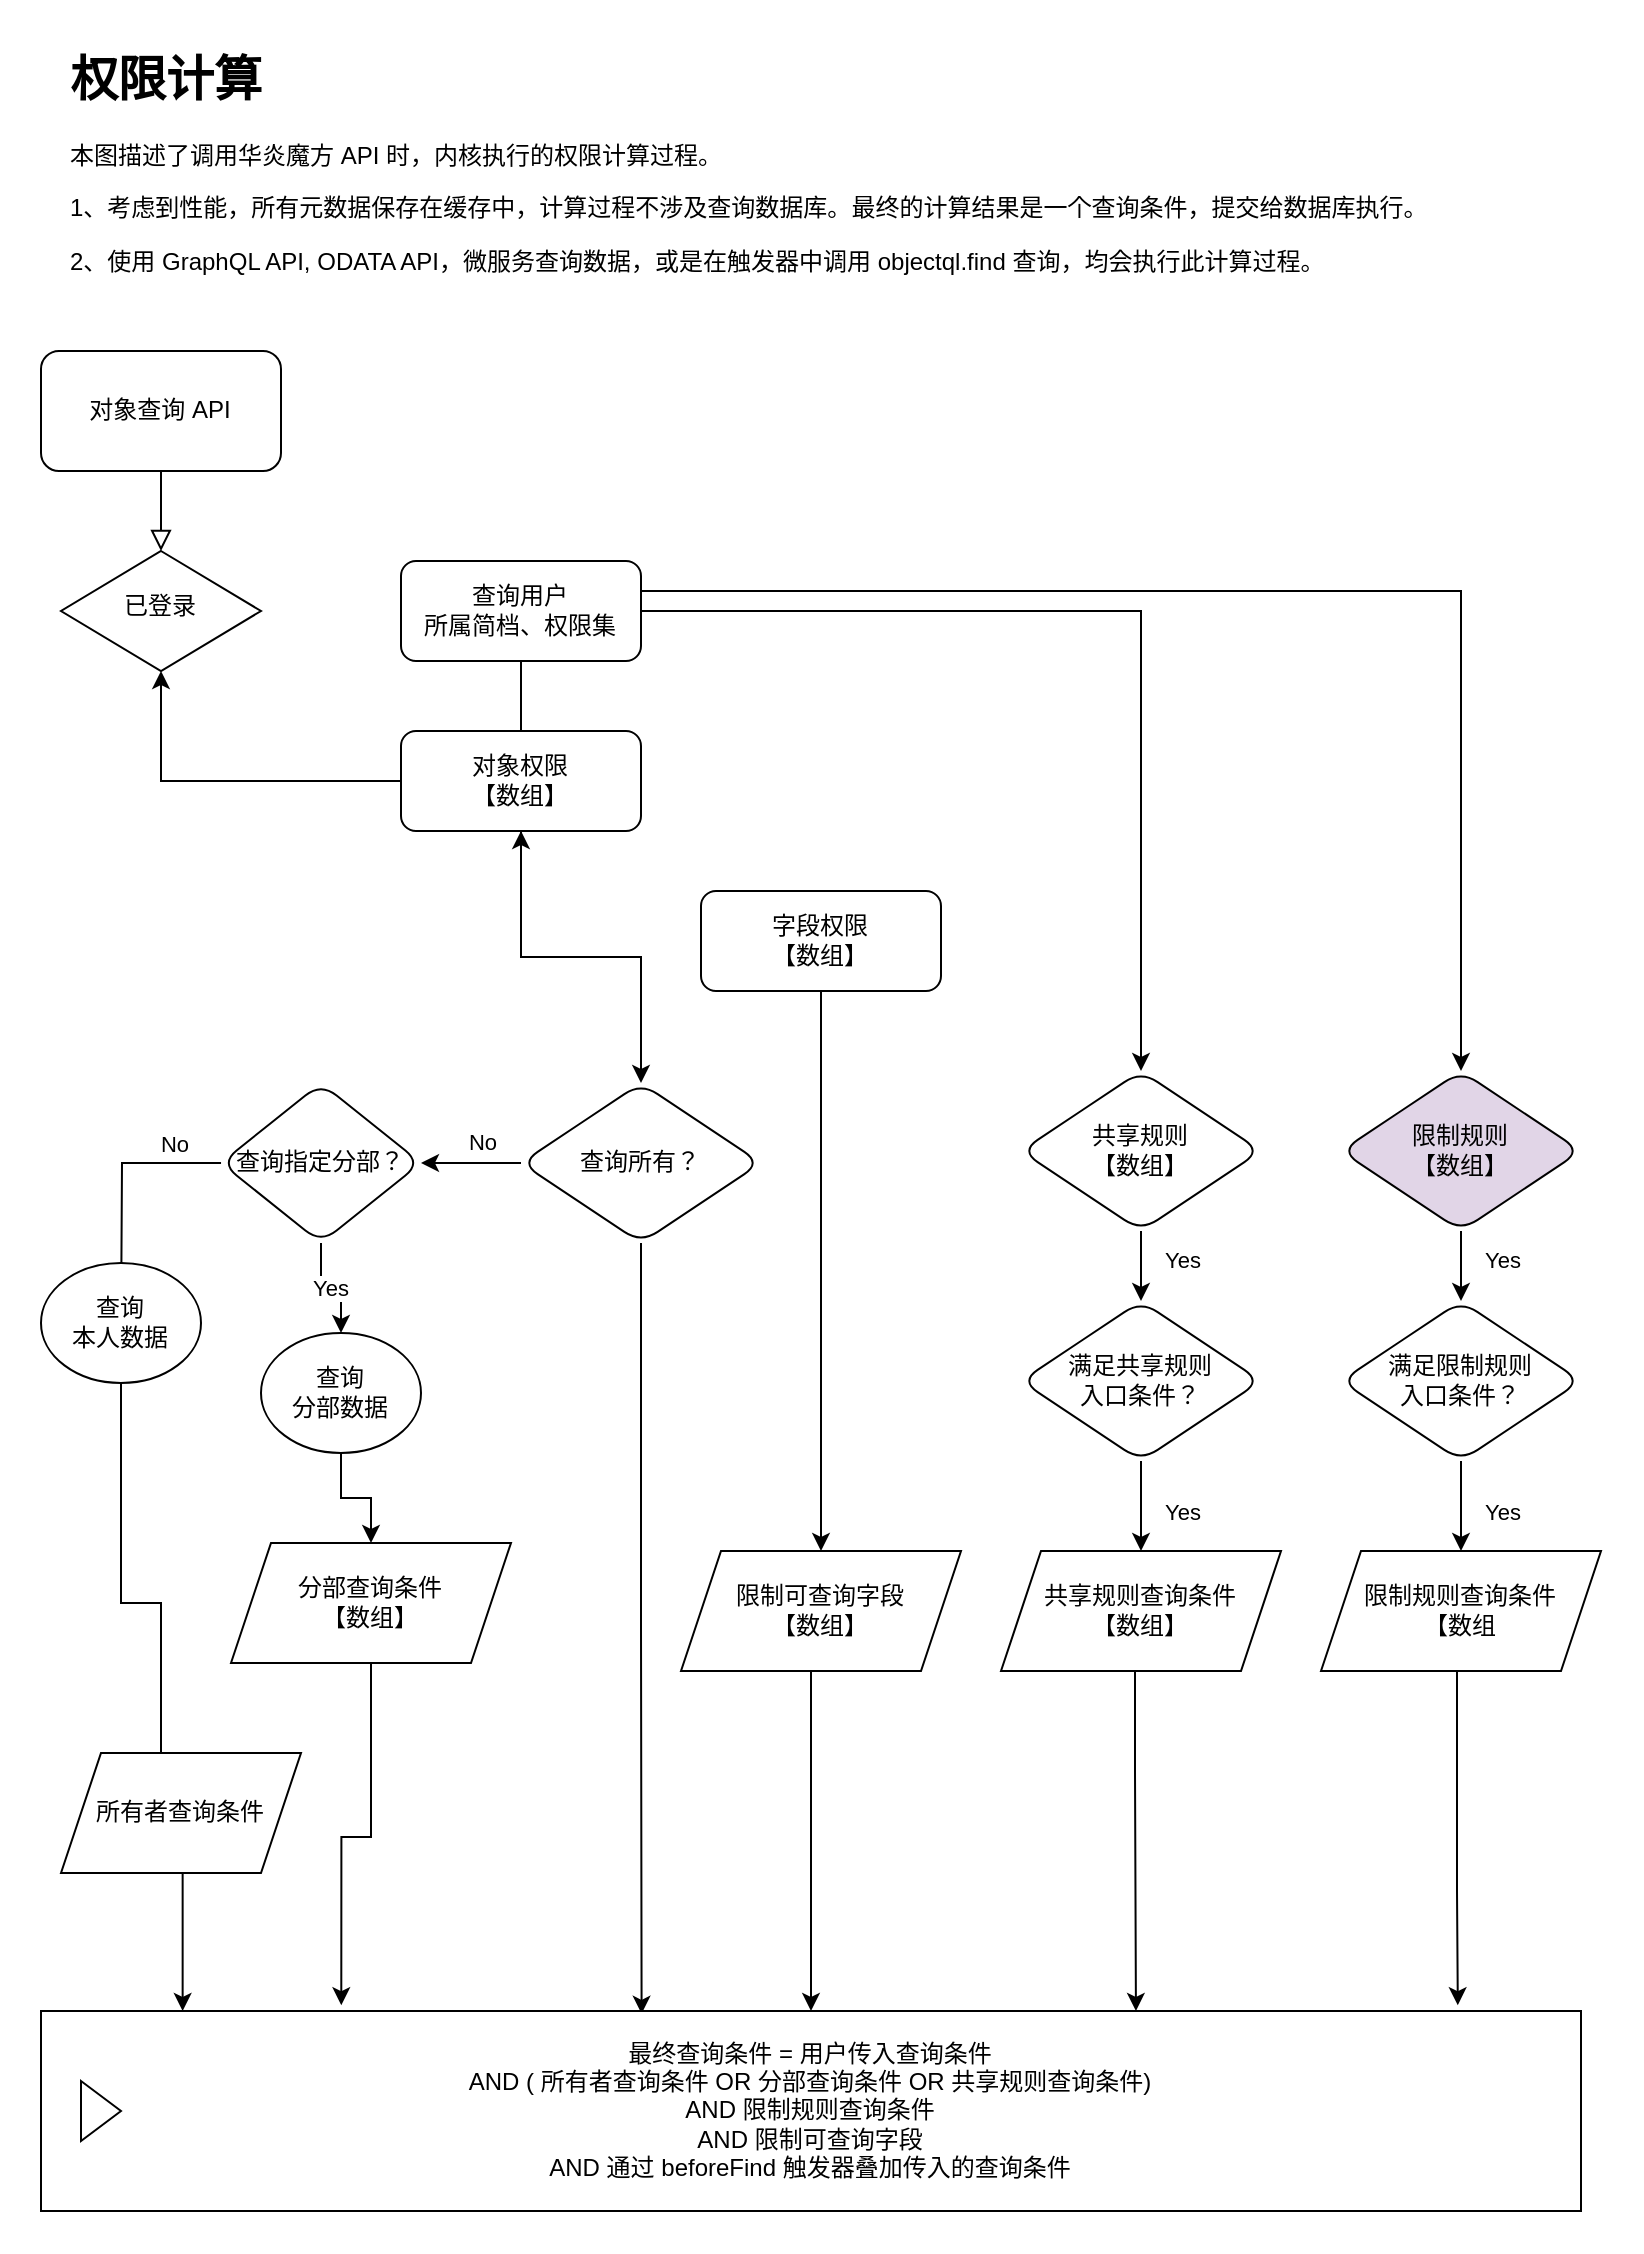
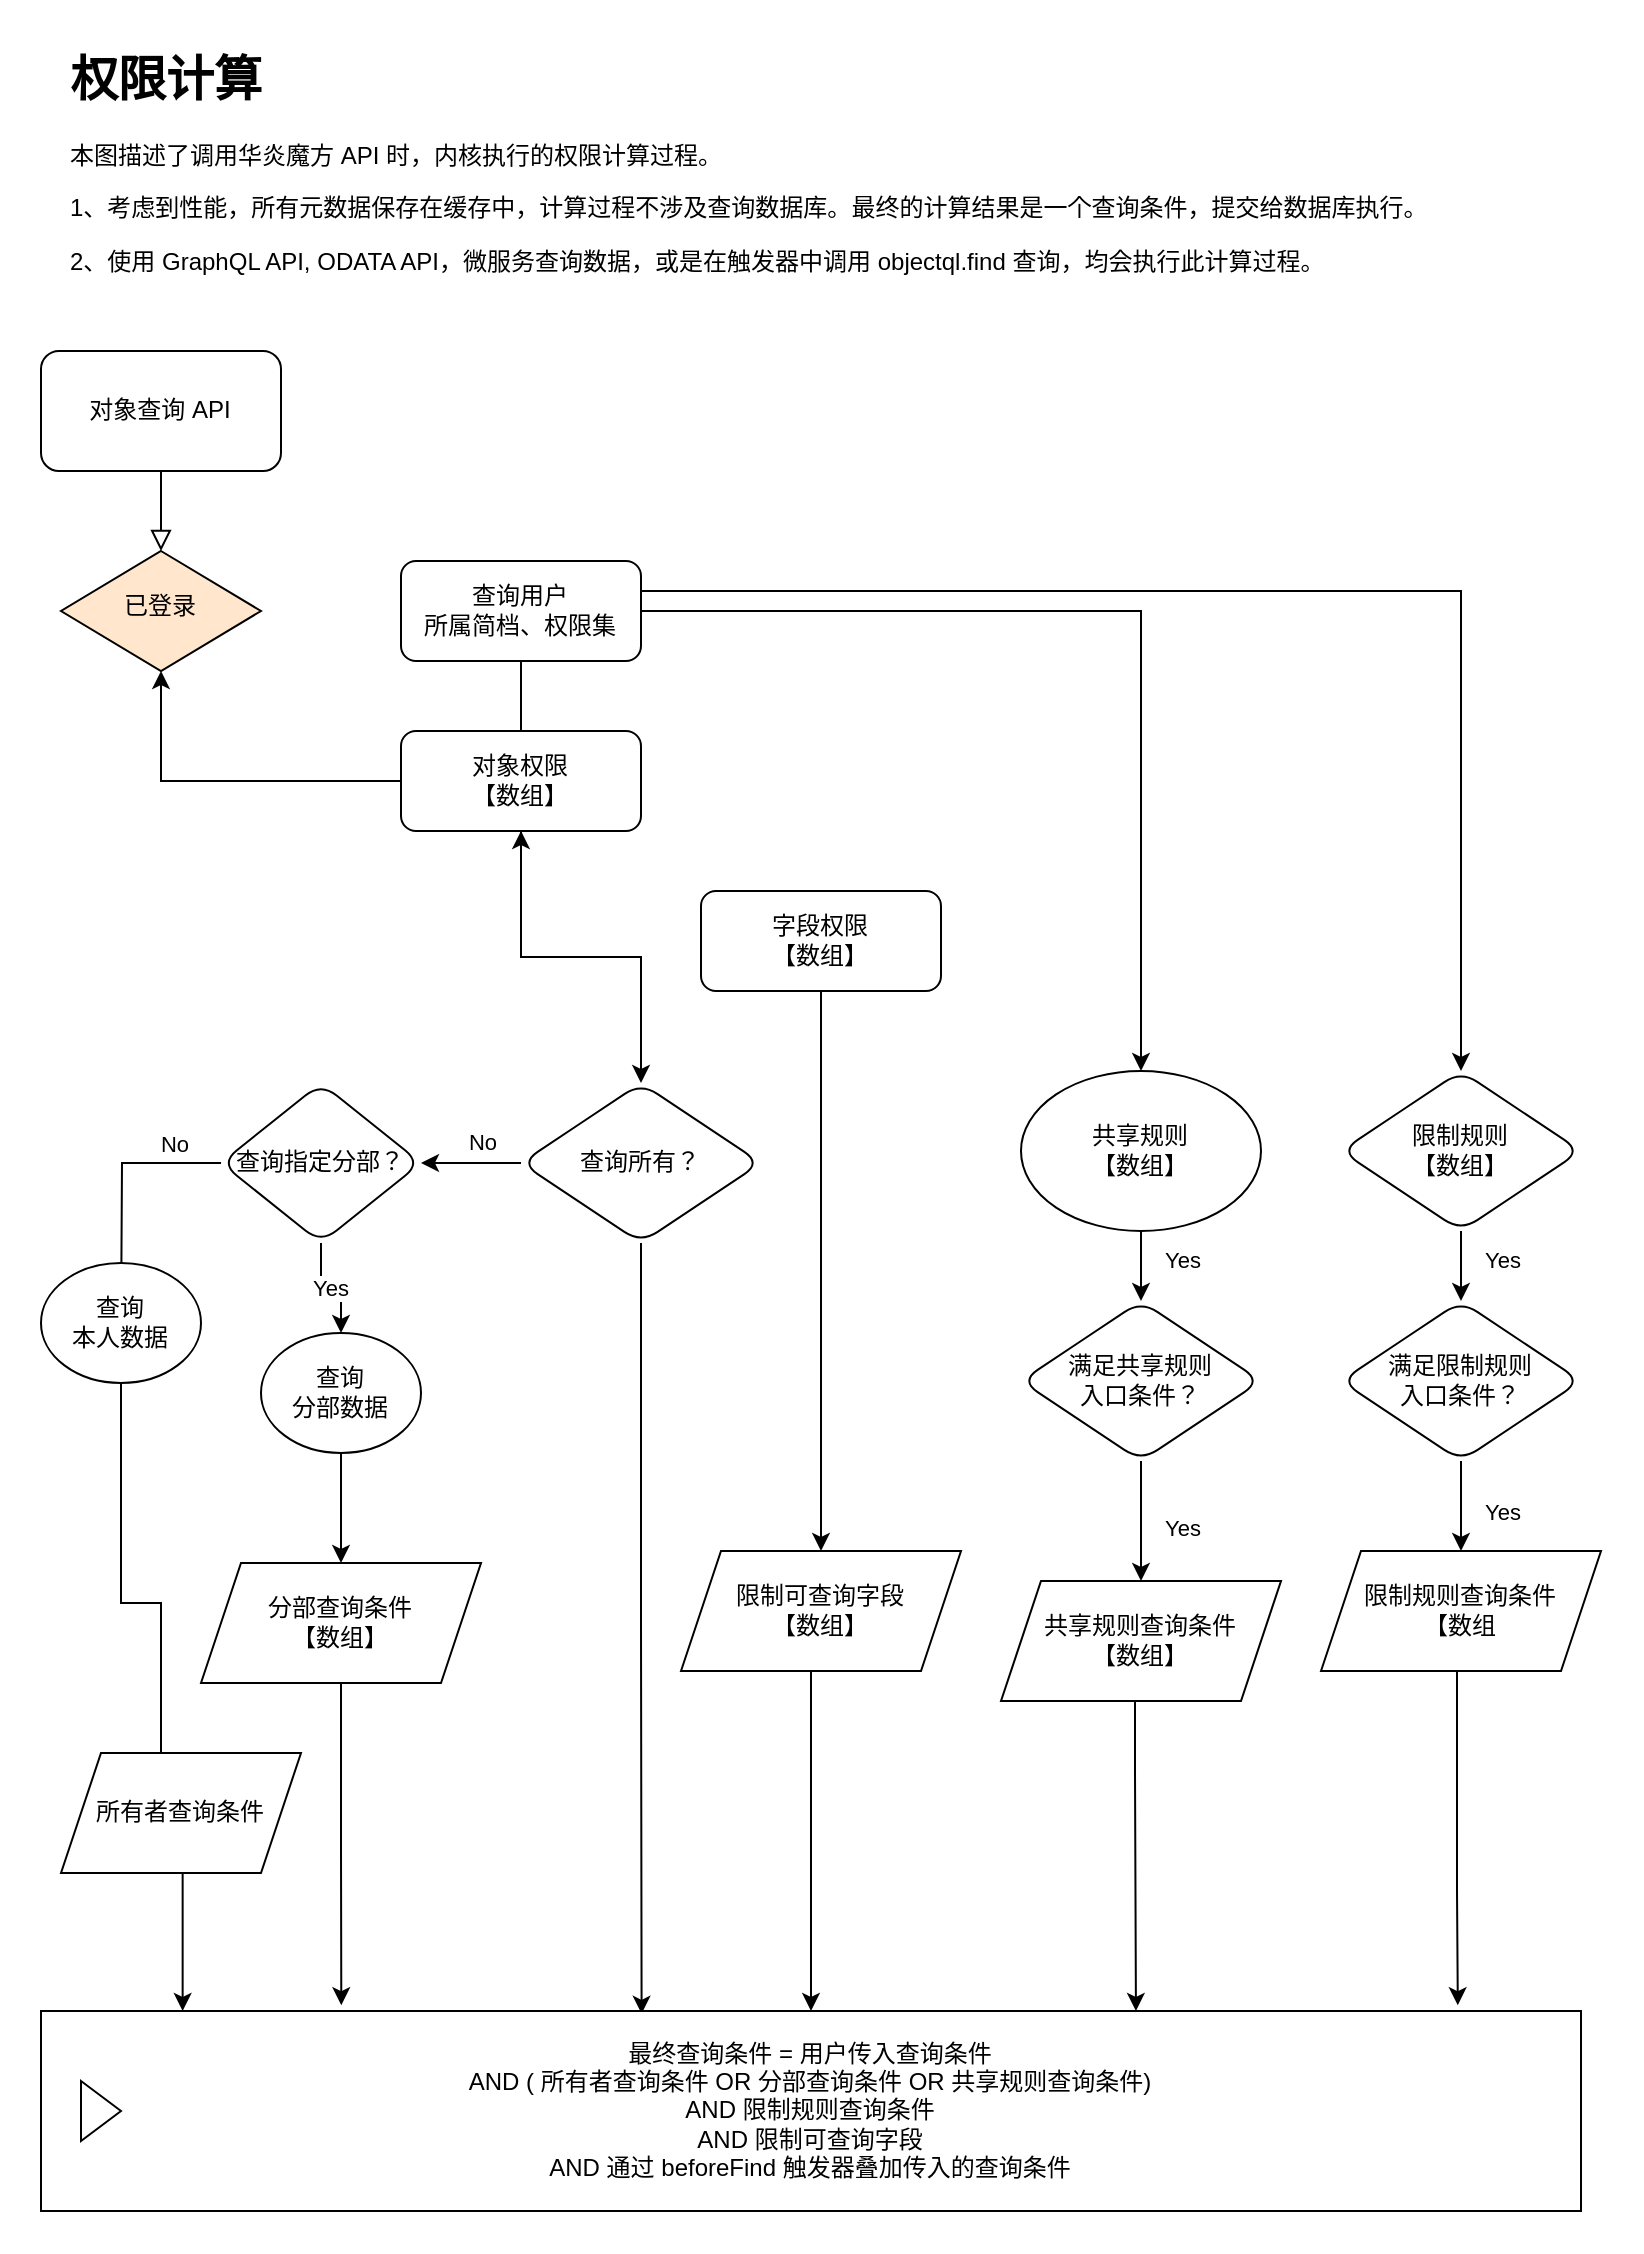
node "已登录": fillcolor #ffffff -> #ffe6cc
node "共享规则 【数组】": shape diamond -> ellipse
node "限制规则 【数组】": fillcolor #e1d5e7 -> #ffffff
node "分部查询条件 【数组】": moved (371, 1603) -> (341, 1623)
node "共享规则查询条件 【数组】": moved (1141, 1611) -> (1141, 1641)
